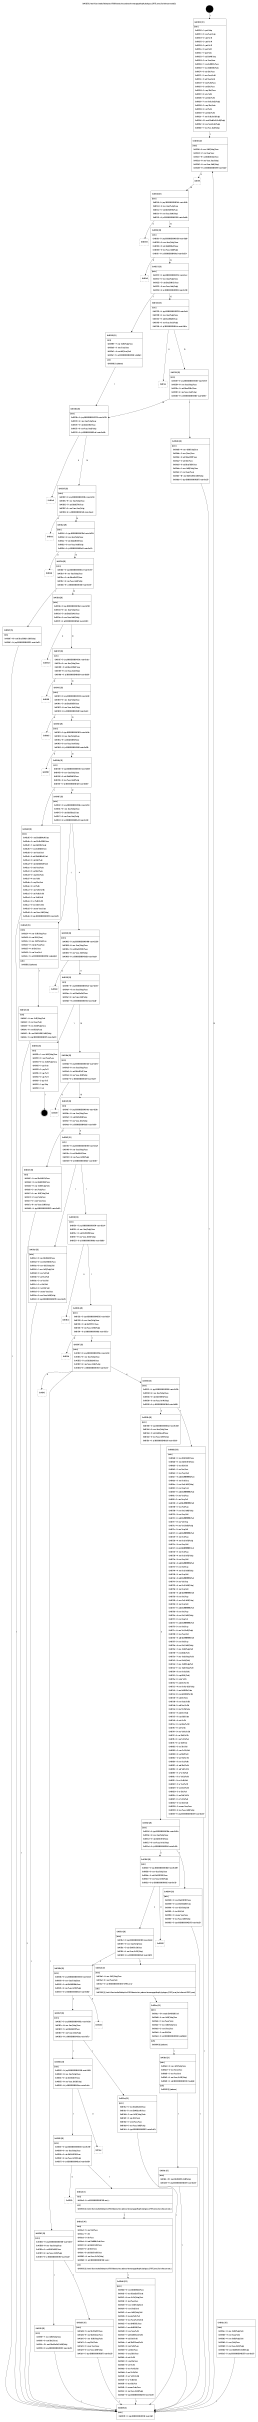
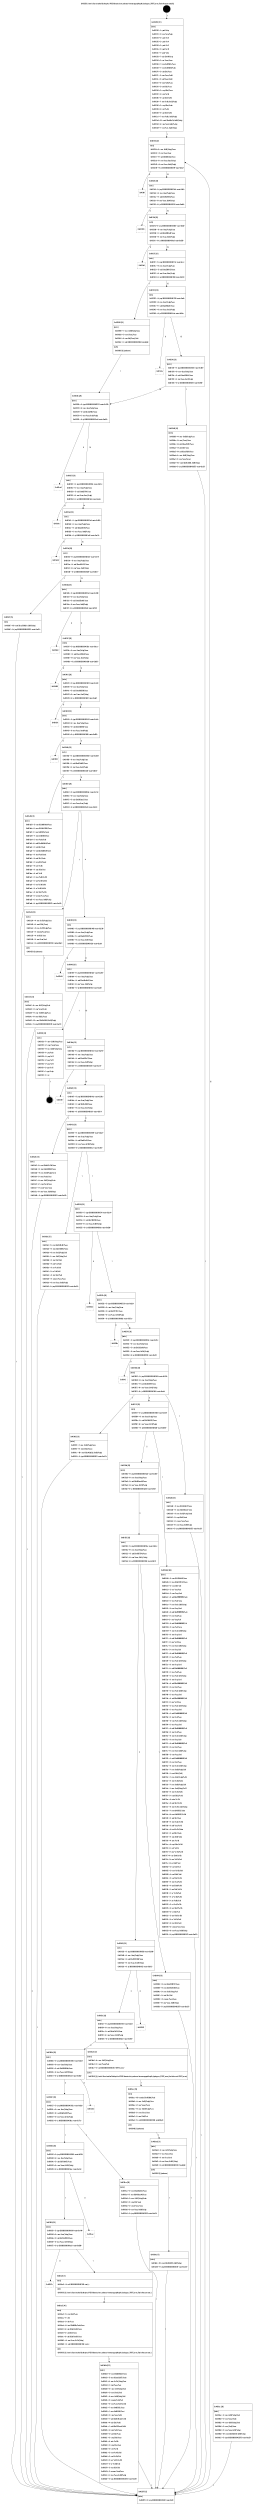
edge "0x401fff" -> "0x4012df [28]": now "0x4012bf [32]" -> "0x4012df [28]"
edge "0x401547 [28]" -> "0x40157f [28]": now "0x401563 [28]" -> "0x40157f [28]"
